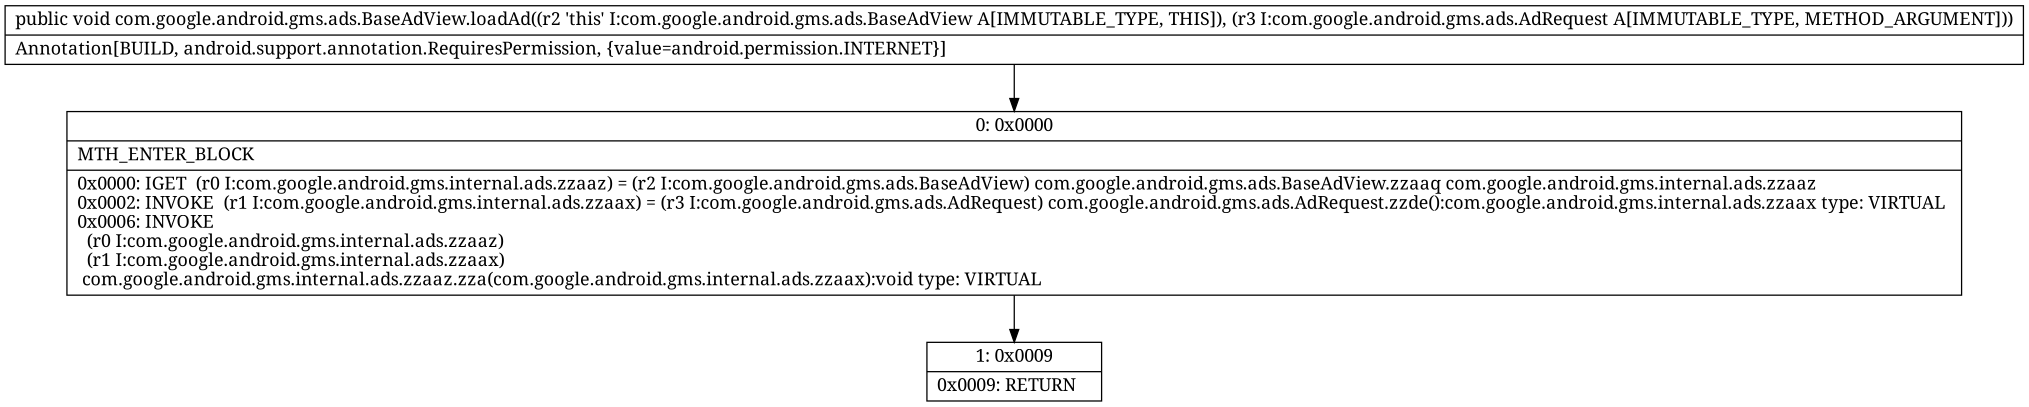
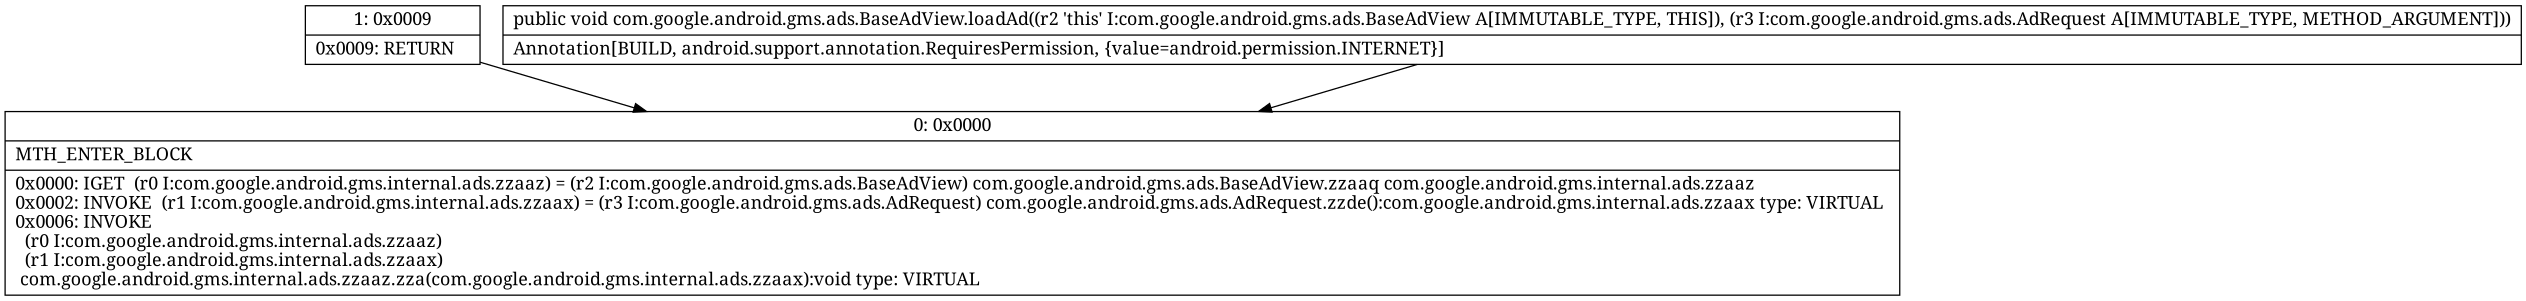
edge "0: 0x0000" -> "1: 0x0009": reversed
